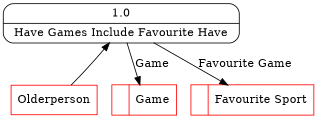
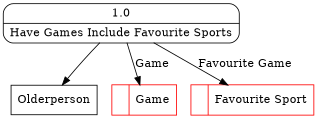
node "1.0": text "Have Games Include Favourite Have" -> "Have Games Include Favourite Sports"
edge "Olderperson" -> "1.0": reversed
node "Olderperson": color red -> black
